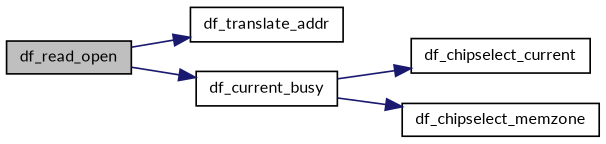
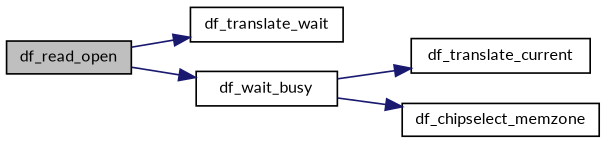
node "df_translate_addr": label "df_translate_addr" -> "df_translate_wait"
node "df_chipselect_current": label "df_chipselect_current" -> "df_translate_current"
node "df_current_busy": label "df_current_busy" -> "df_wait_busy"
